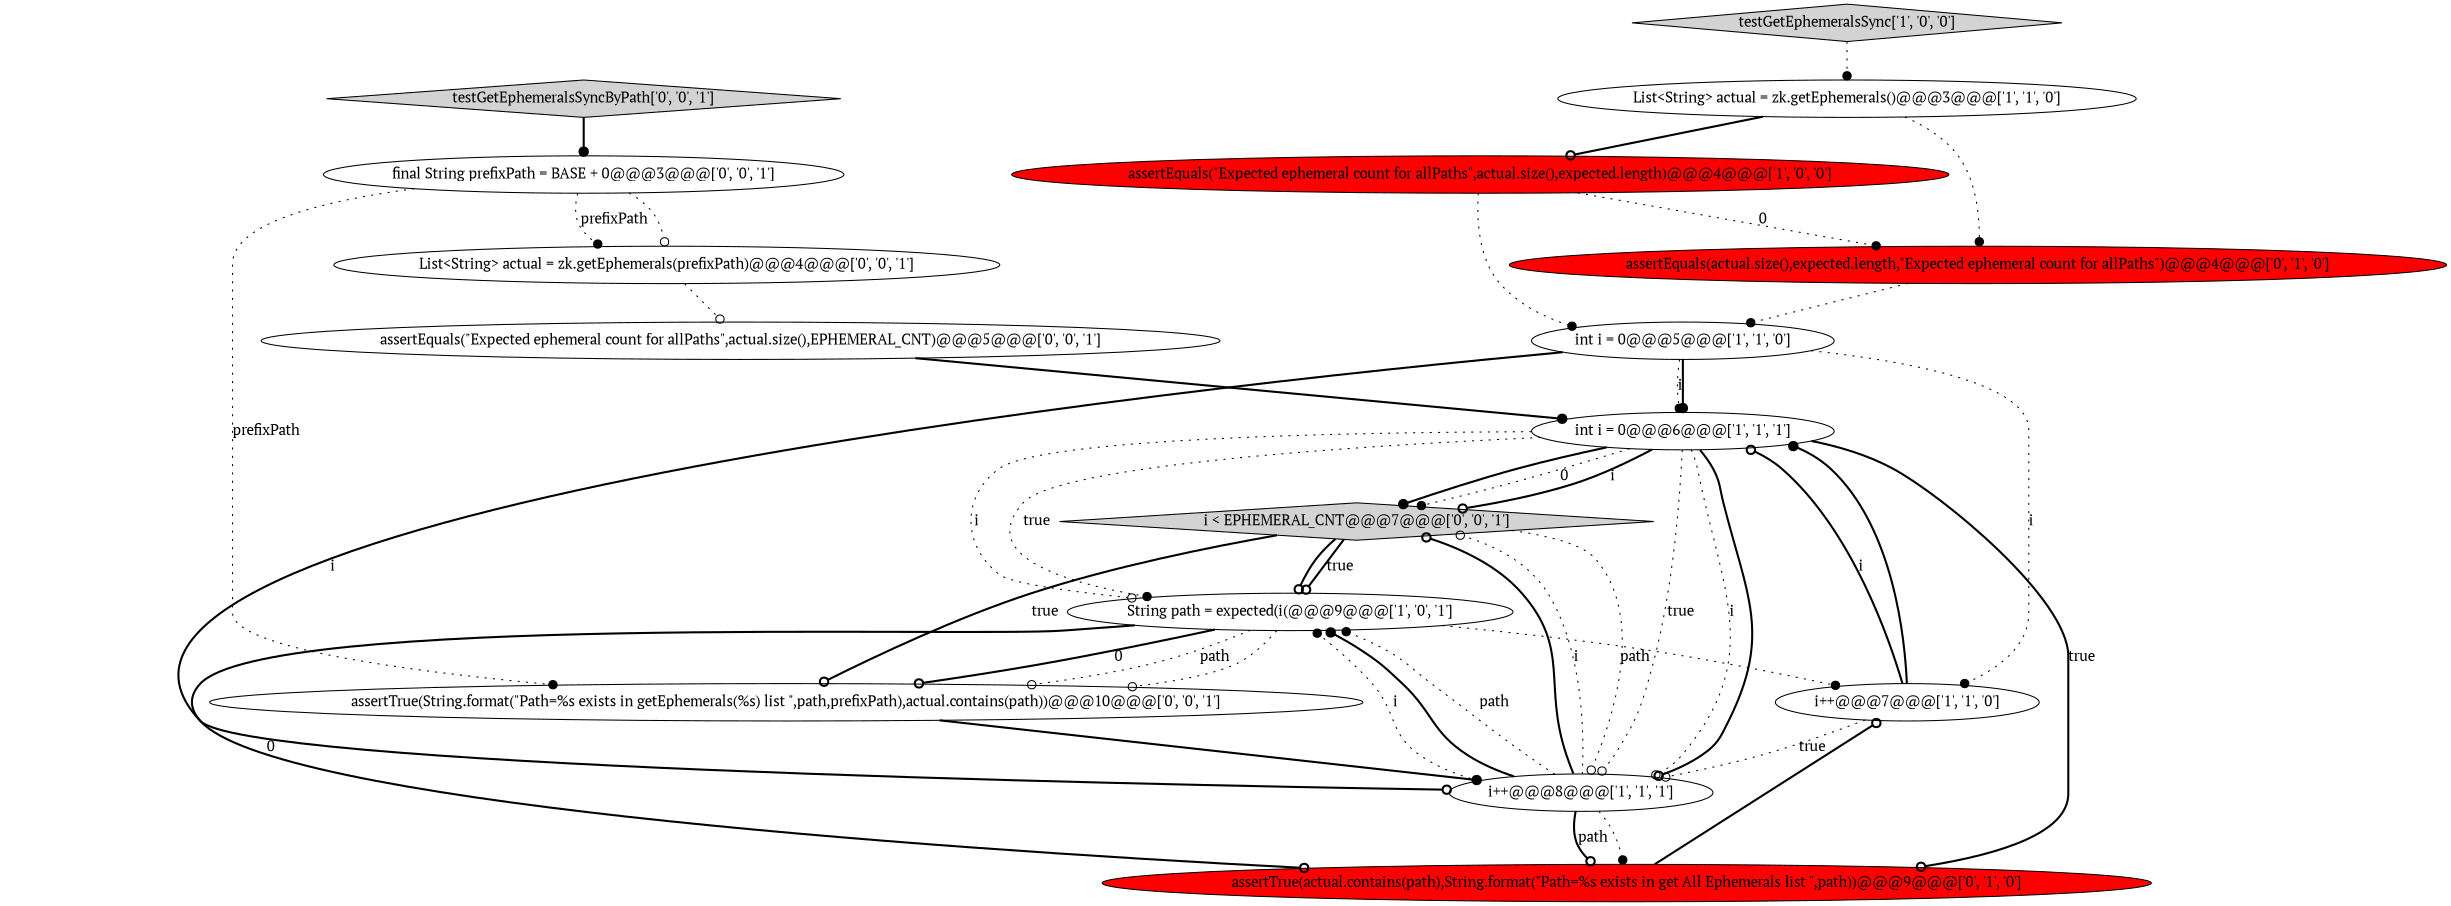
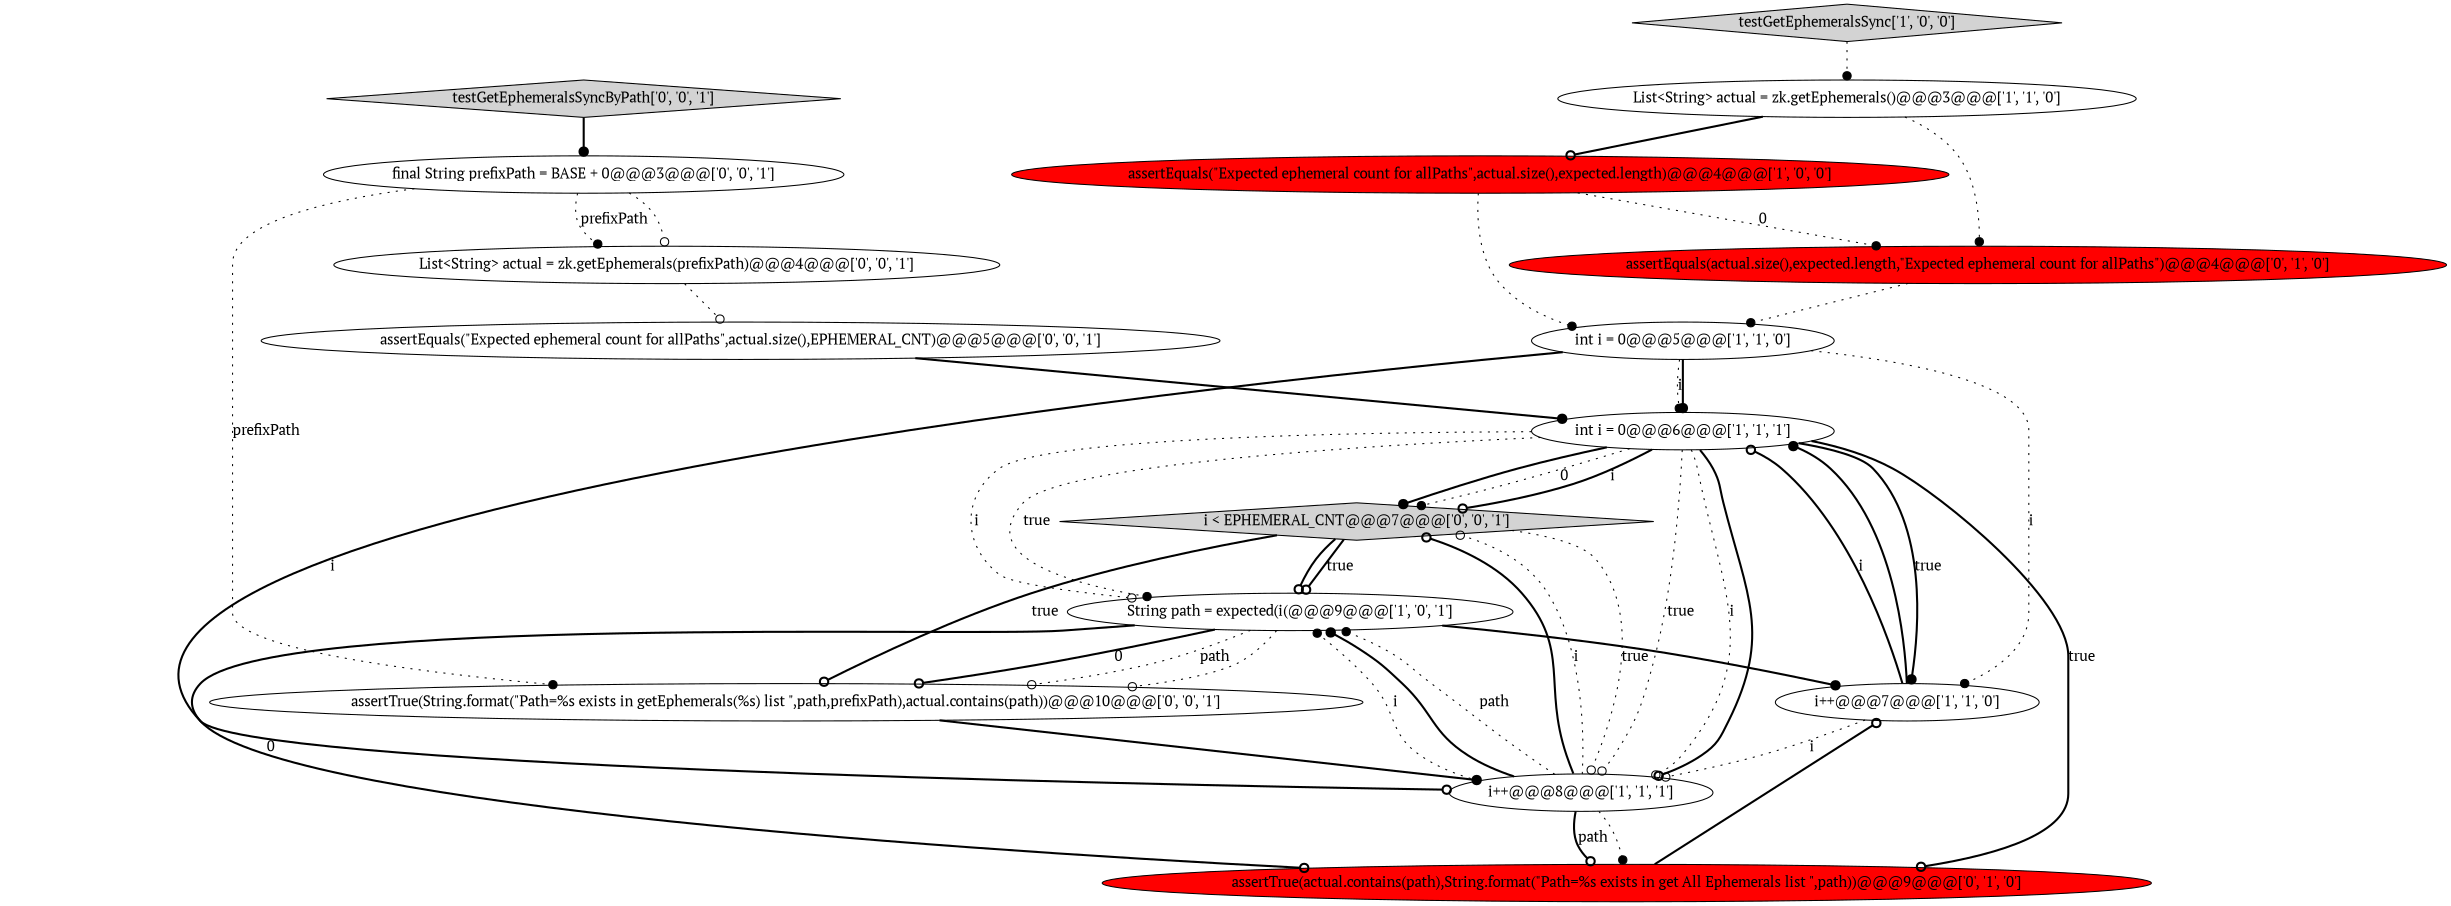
edge "int i = 0@@@6@@@['1', '1', '1']" -> "i++@@@7@@@['1', '1', '0']": added, label "true"
edge "String path = expected(i(@@@9@@@['1', '0', '1']" -> "i++@@@7@@@['1', '1', '0']": style dotted -> bold
edge "i < EPHEMERAL_CNT@@@7@@@['0', '0', '1']" -> "i++@@@8@@@['1', '1', '1']": label "path" -> "true"
edge "i++@@@7@@@['1', '1', '0']" -> "i++@@@8@@@['1', '1', '1']": label "true" -> "i"
